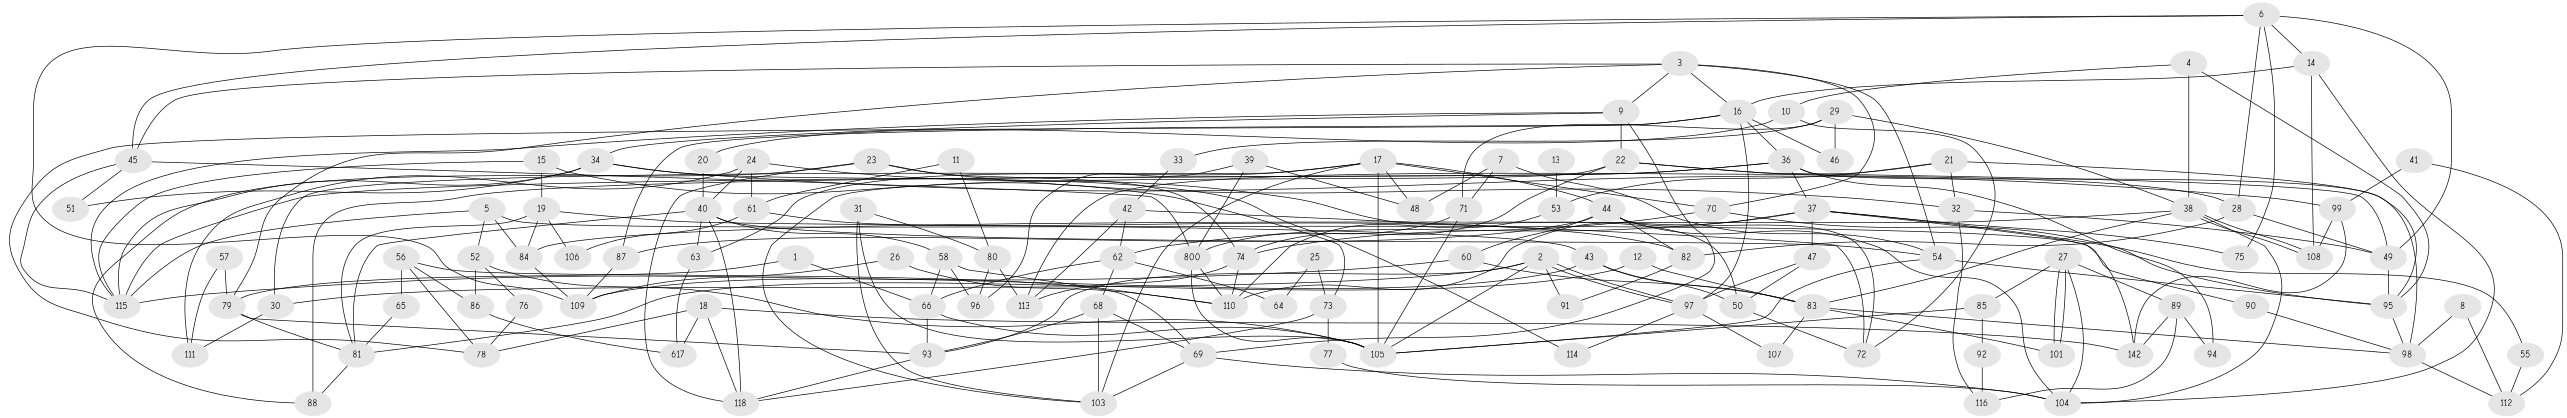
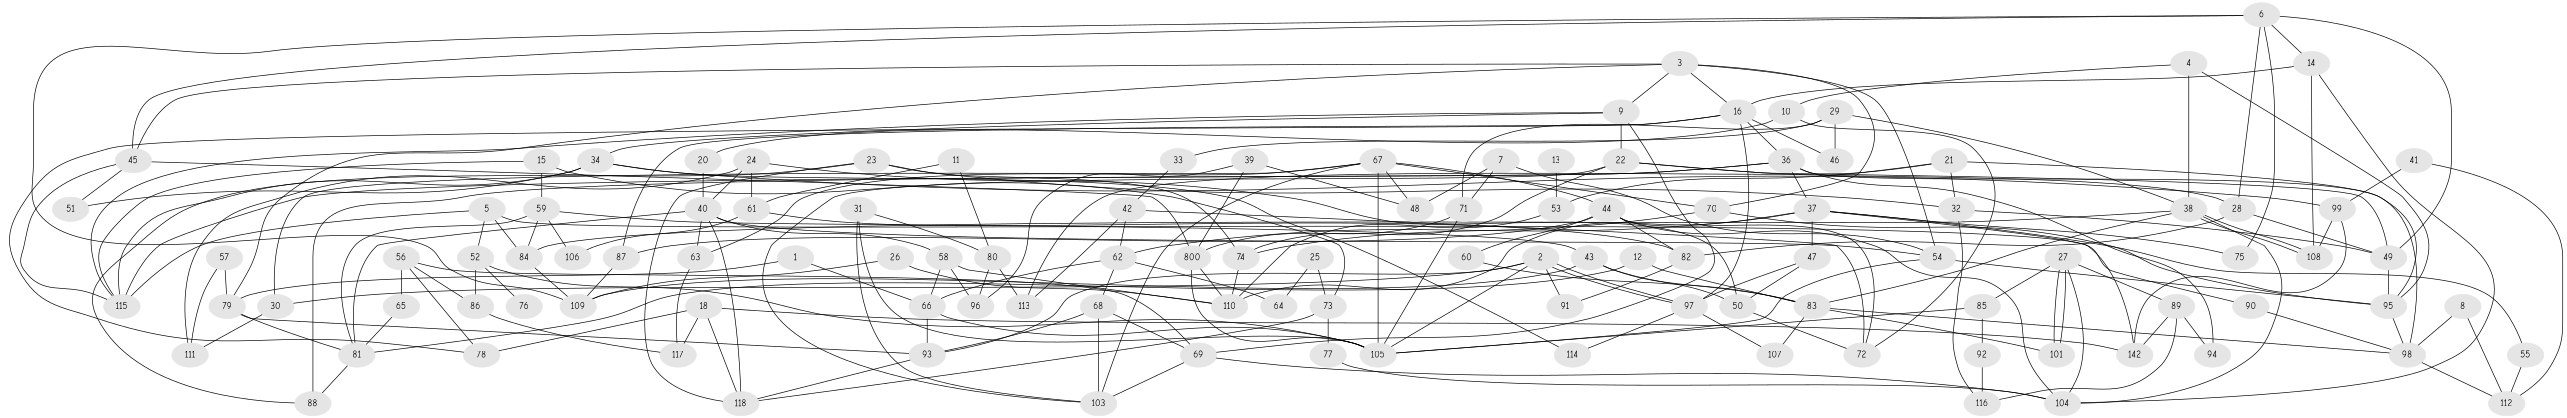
node "17": label "17" -> "67"
node "19": label "19" -> "59"
edge "60" -- "115": removed
edge "74" -- "113": removed
edge "76" -- "78": removed
node "617": label "617" -> "117"
